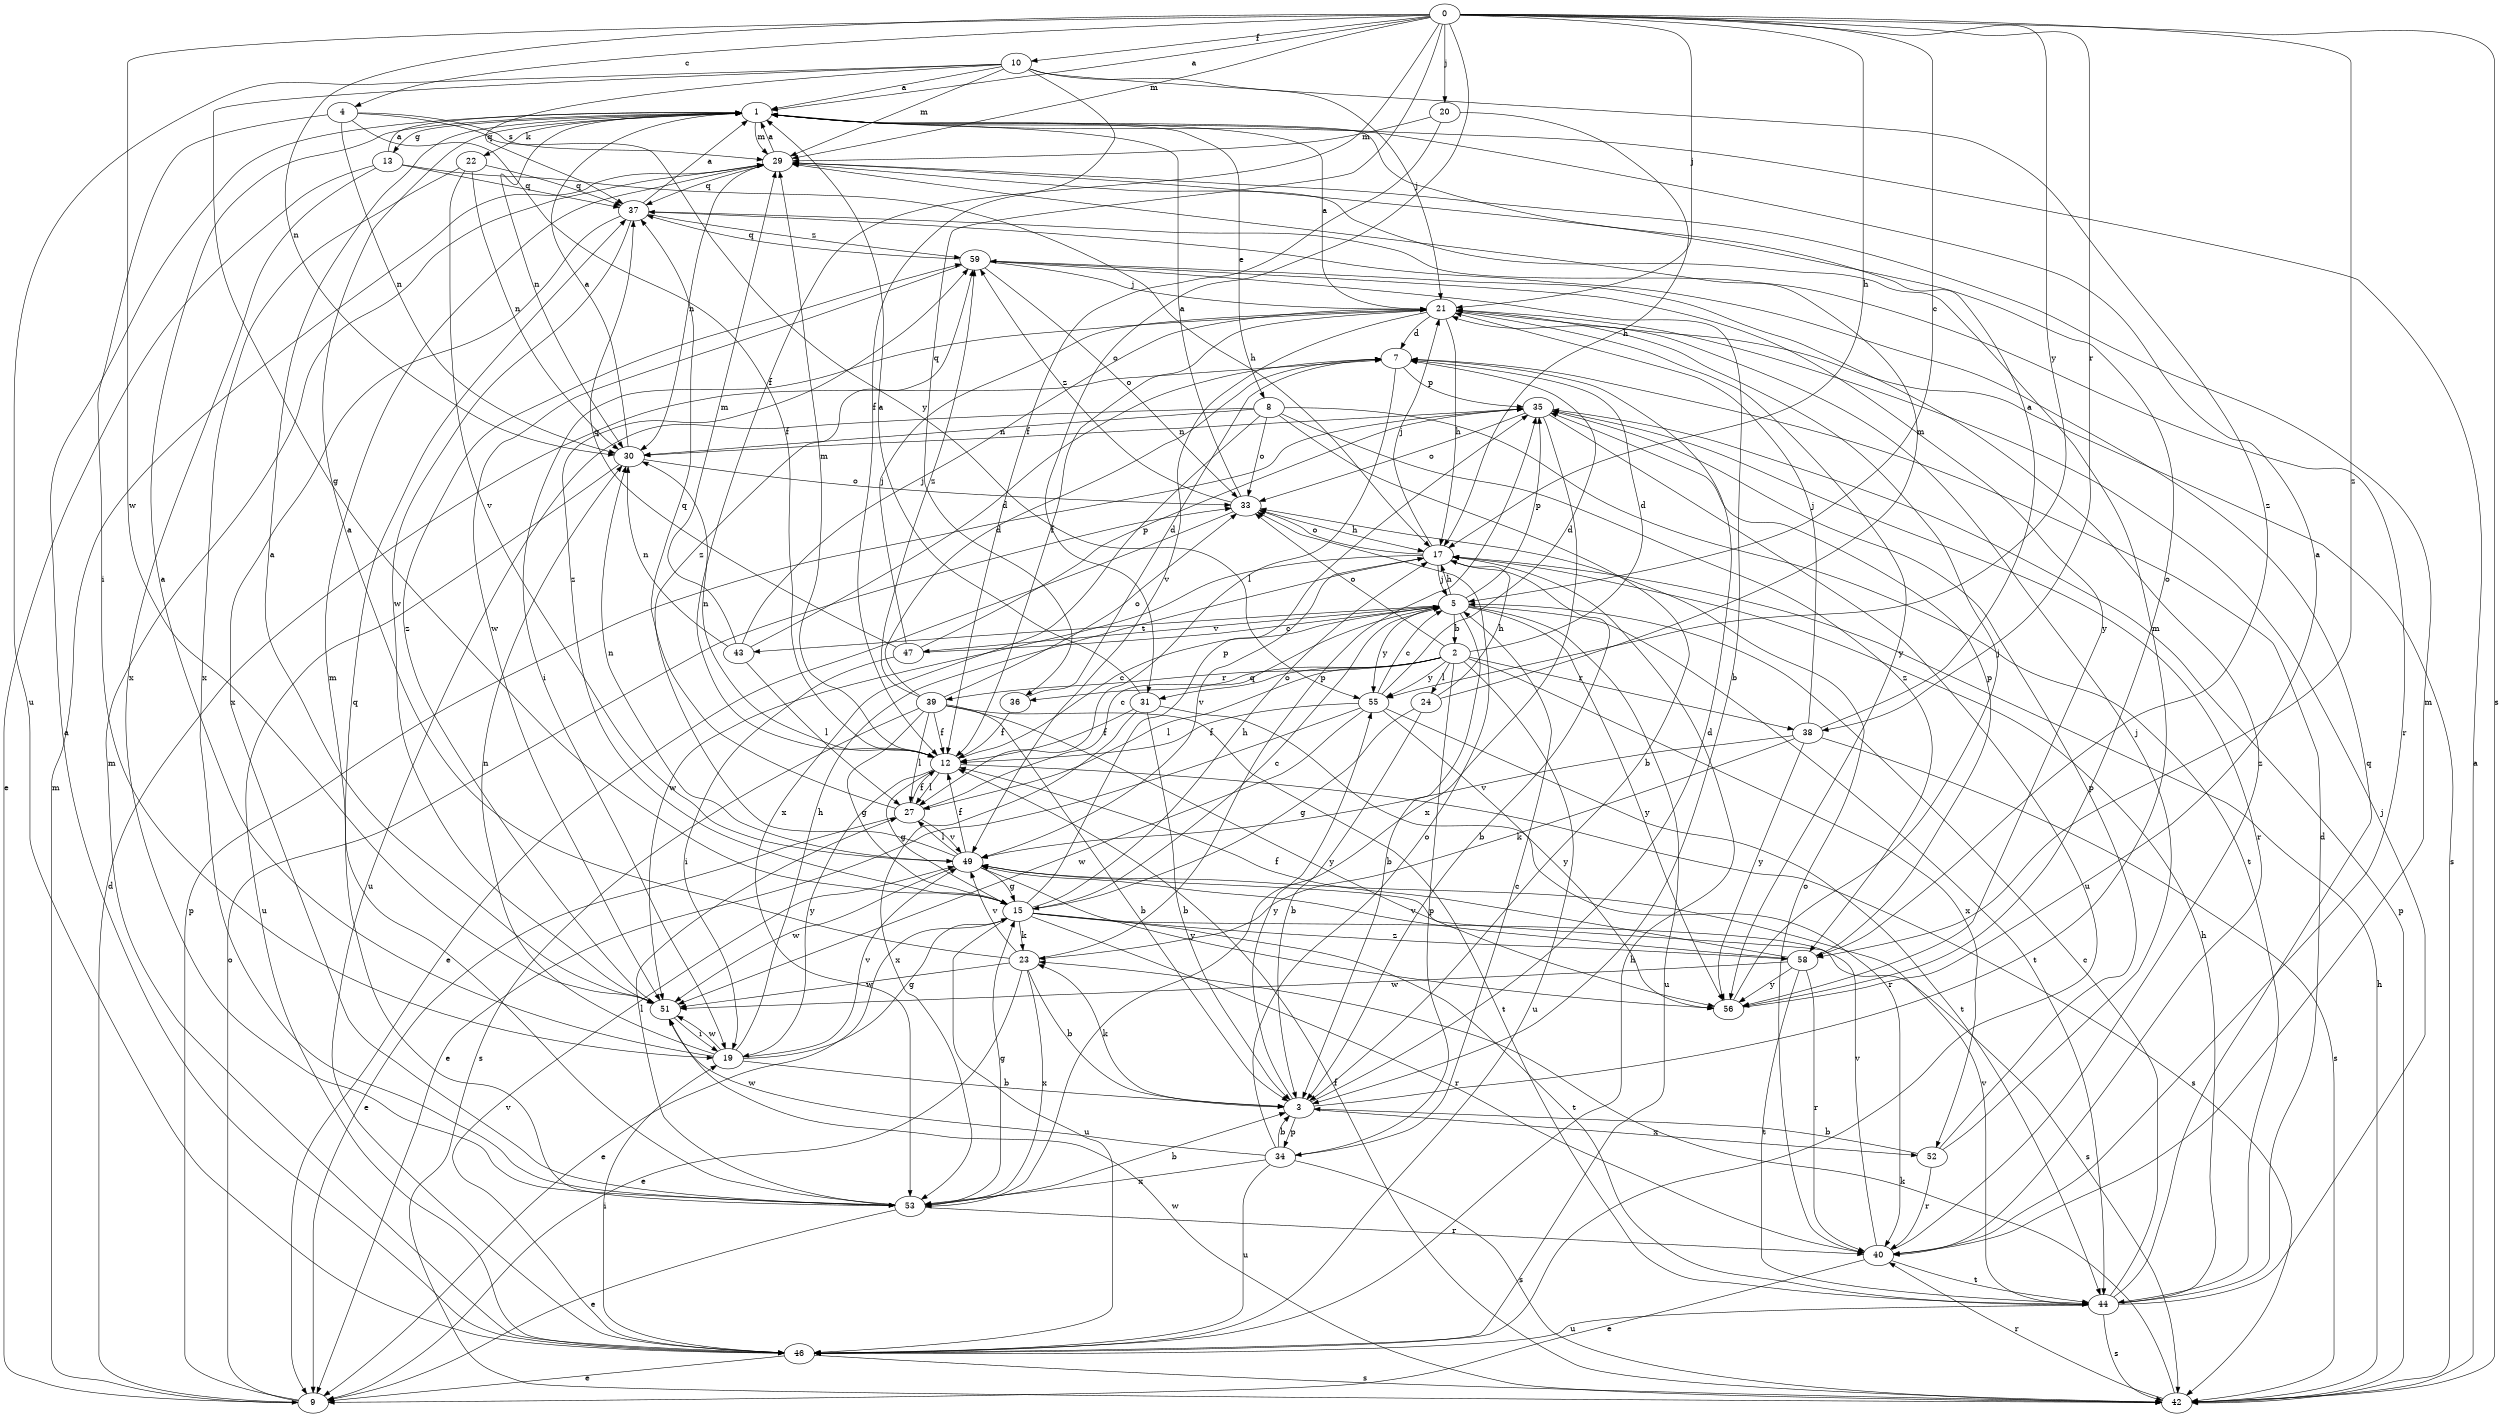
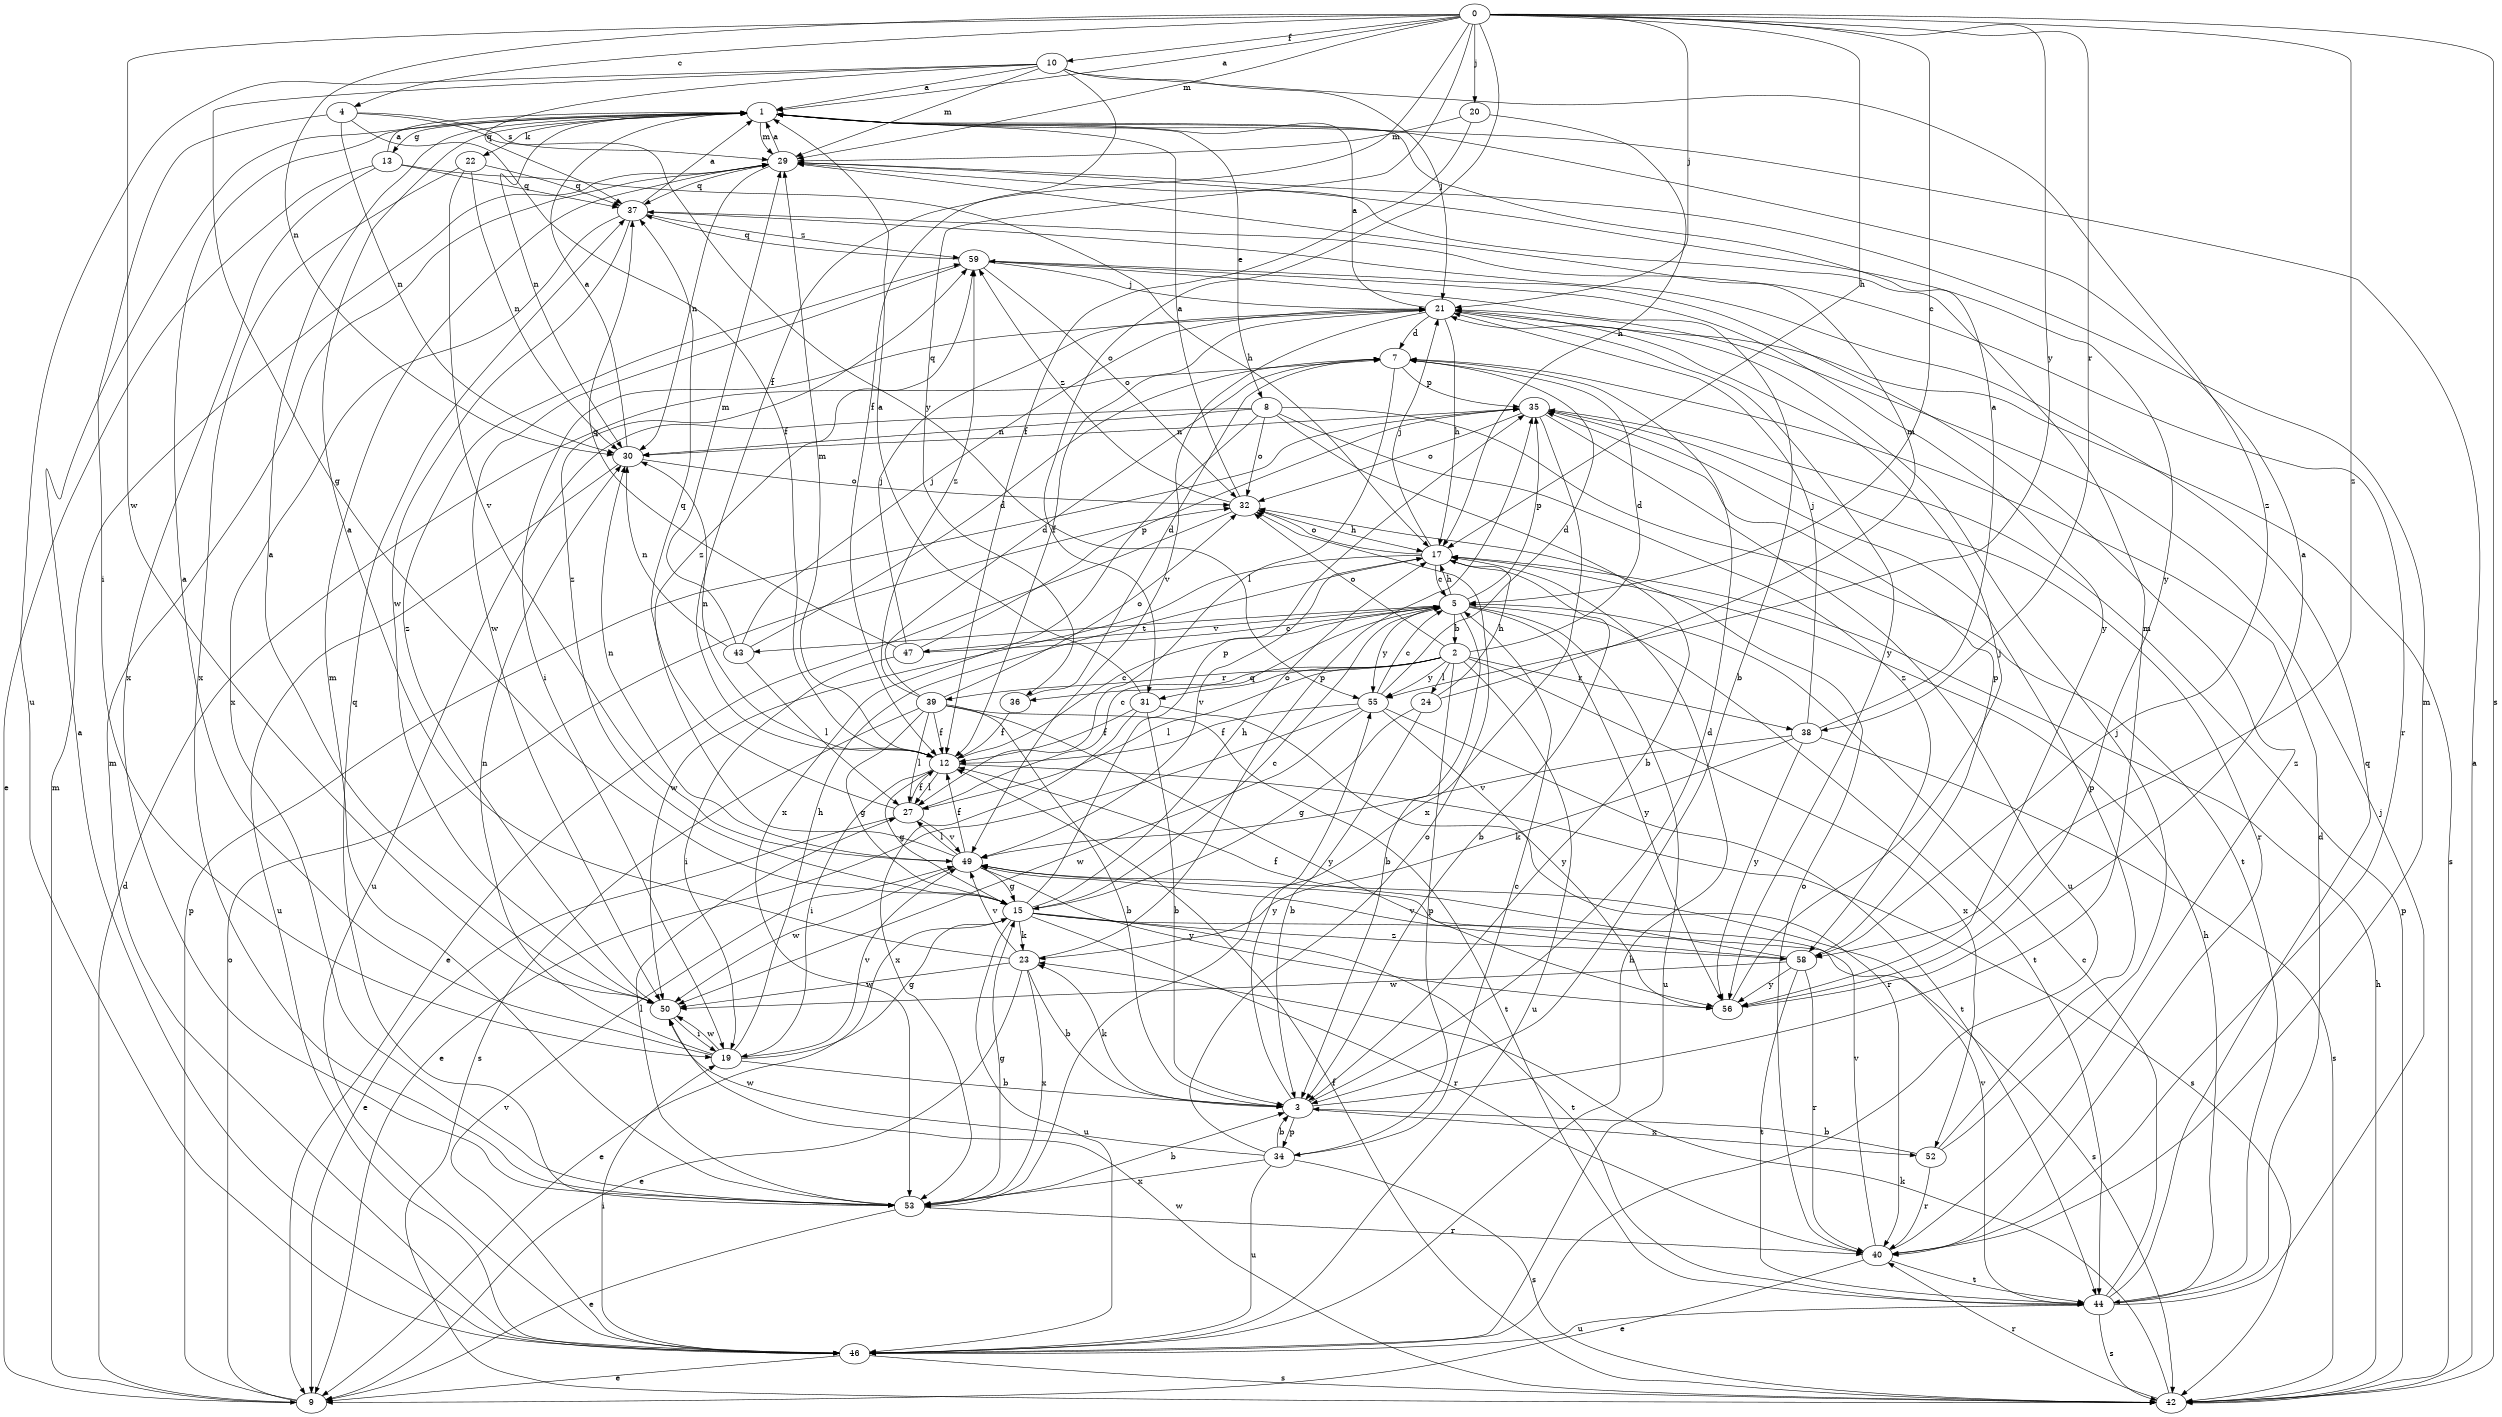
node "33": label "33" -> "32"
edge "17" -> "5": label "j" -> "c"
edge "29" -> "56": label "o" -> "y"
edge "12" -> "19": label "y" -> "i"
node "51": label "51" -> "50"
